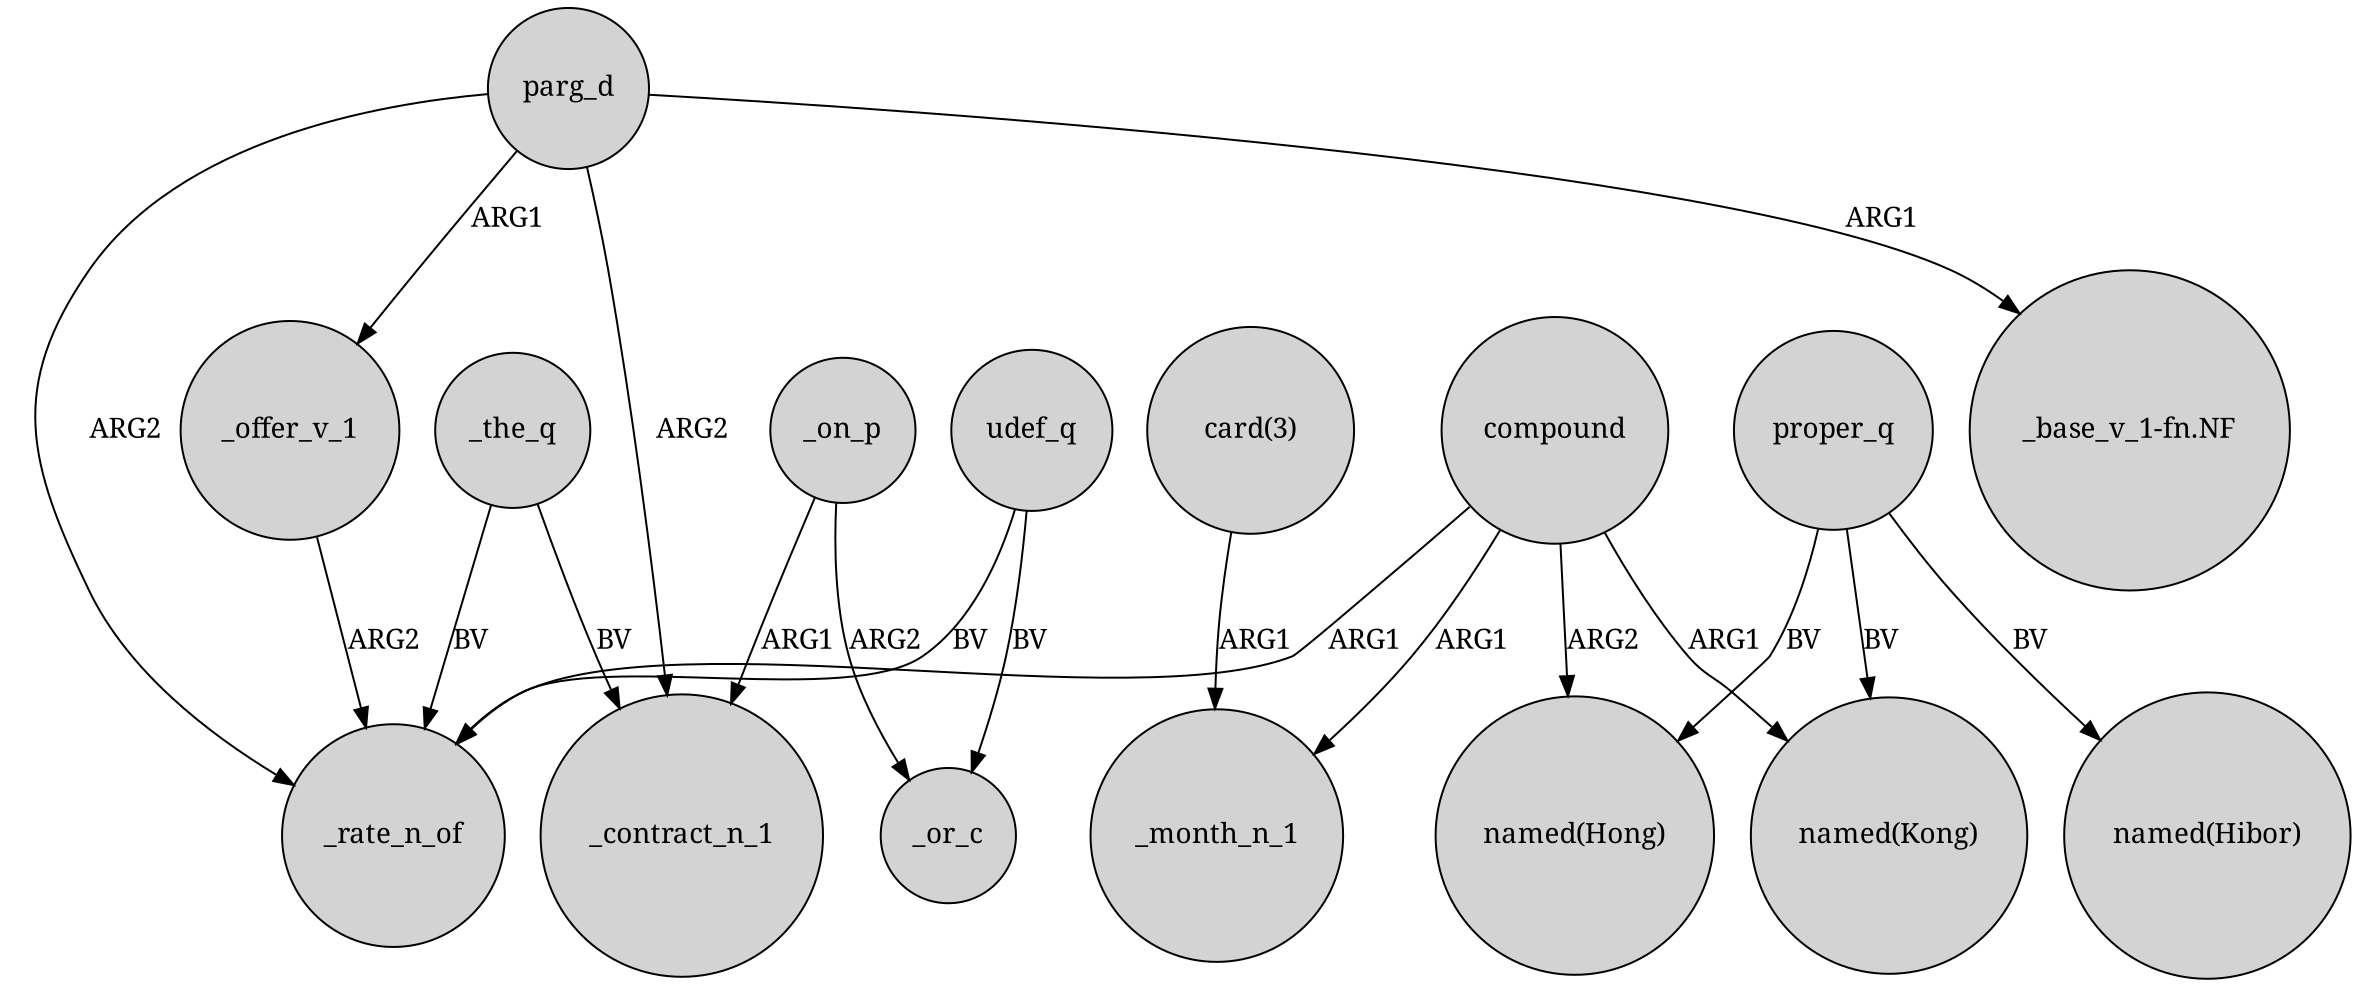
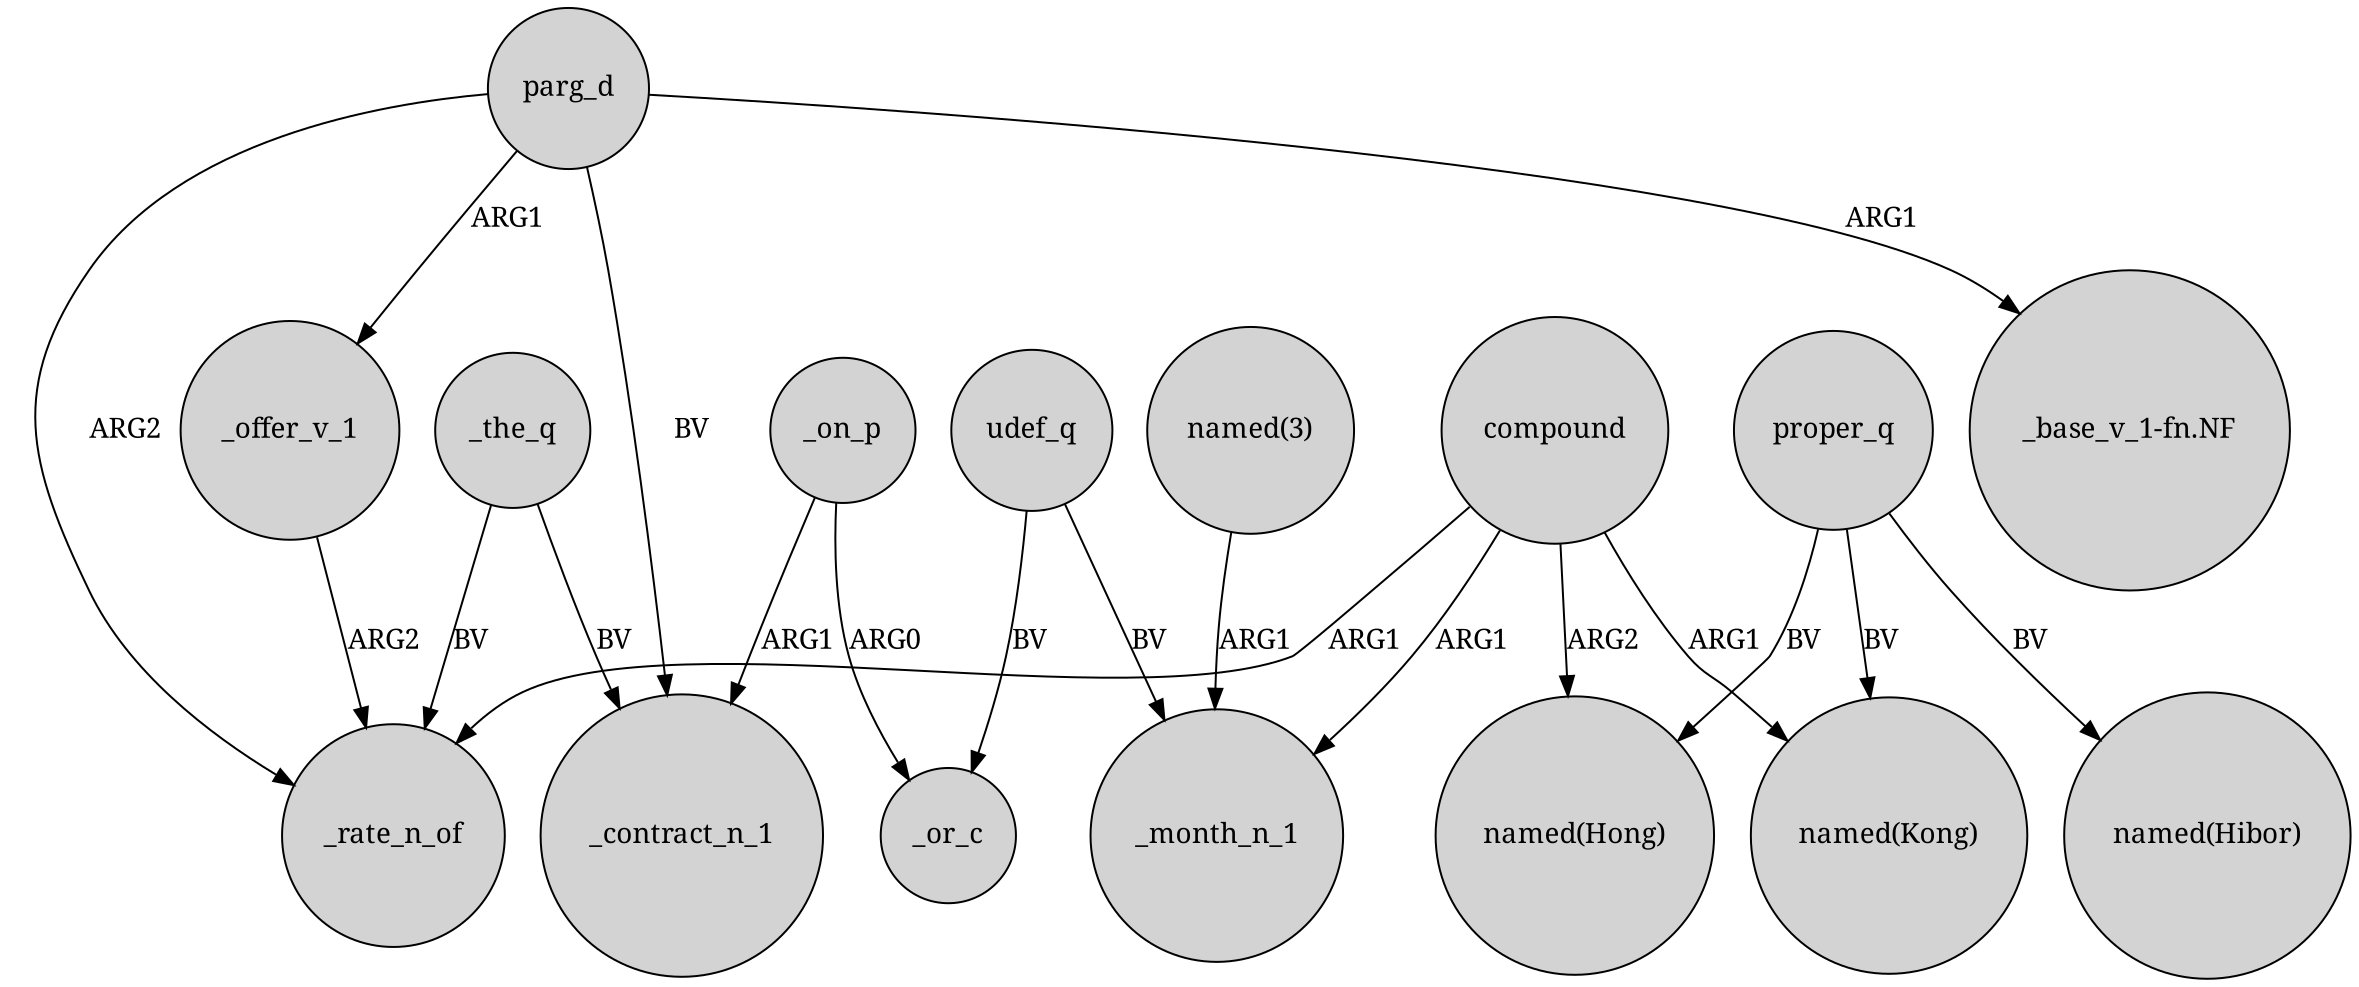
edge "parg_d" -> "_contract_n_1": label "ARG2" -> "BV"
node "card(3)": label "card(3)" -> "named(3)"
edge "_on_p" -> "_or_c": label "ARG2" -> "ARG0"
edge "udef_q" -> "_rate_n_of": now "udef_q" -> "_month_n_1"
